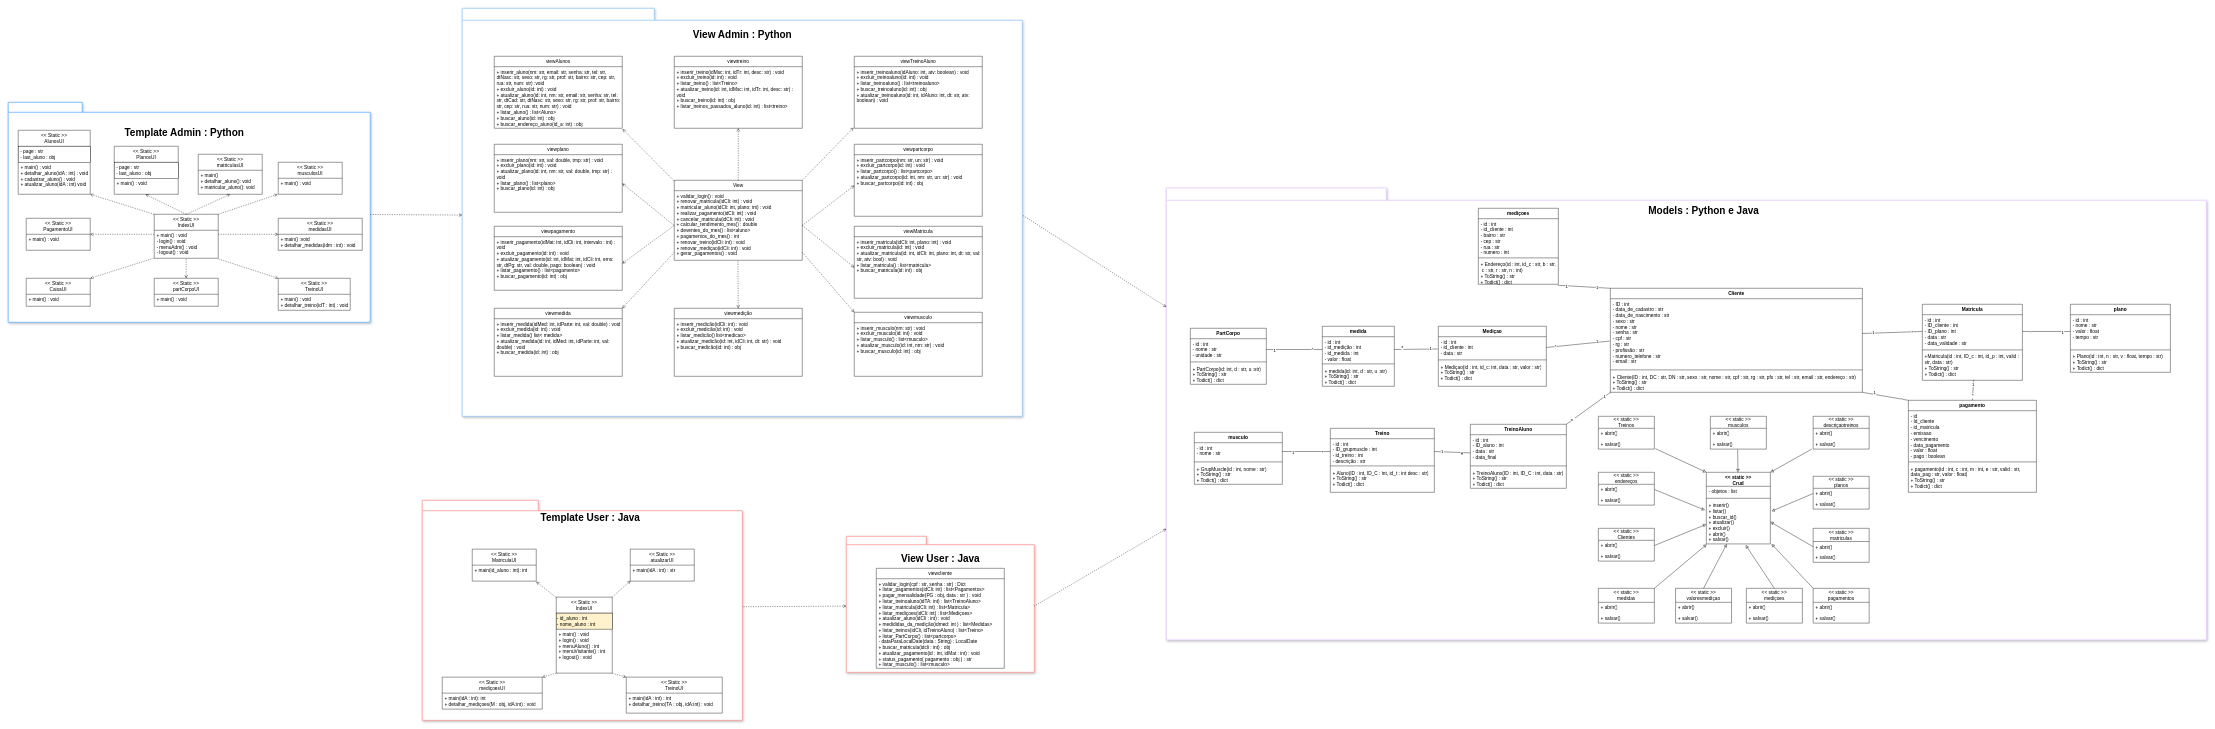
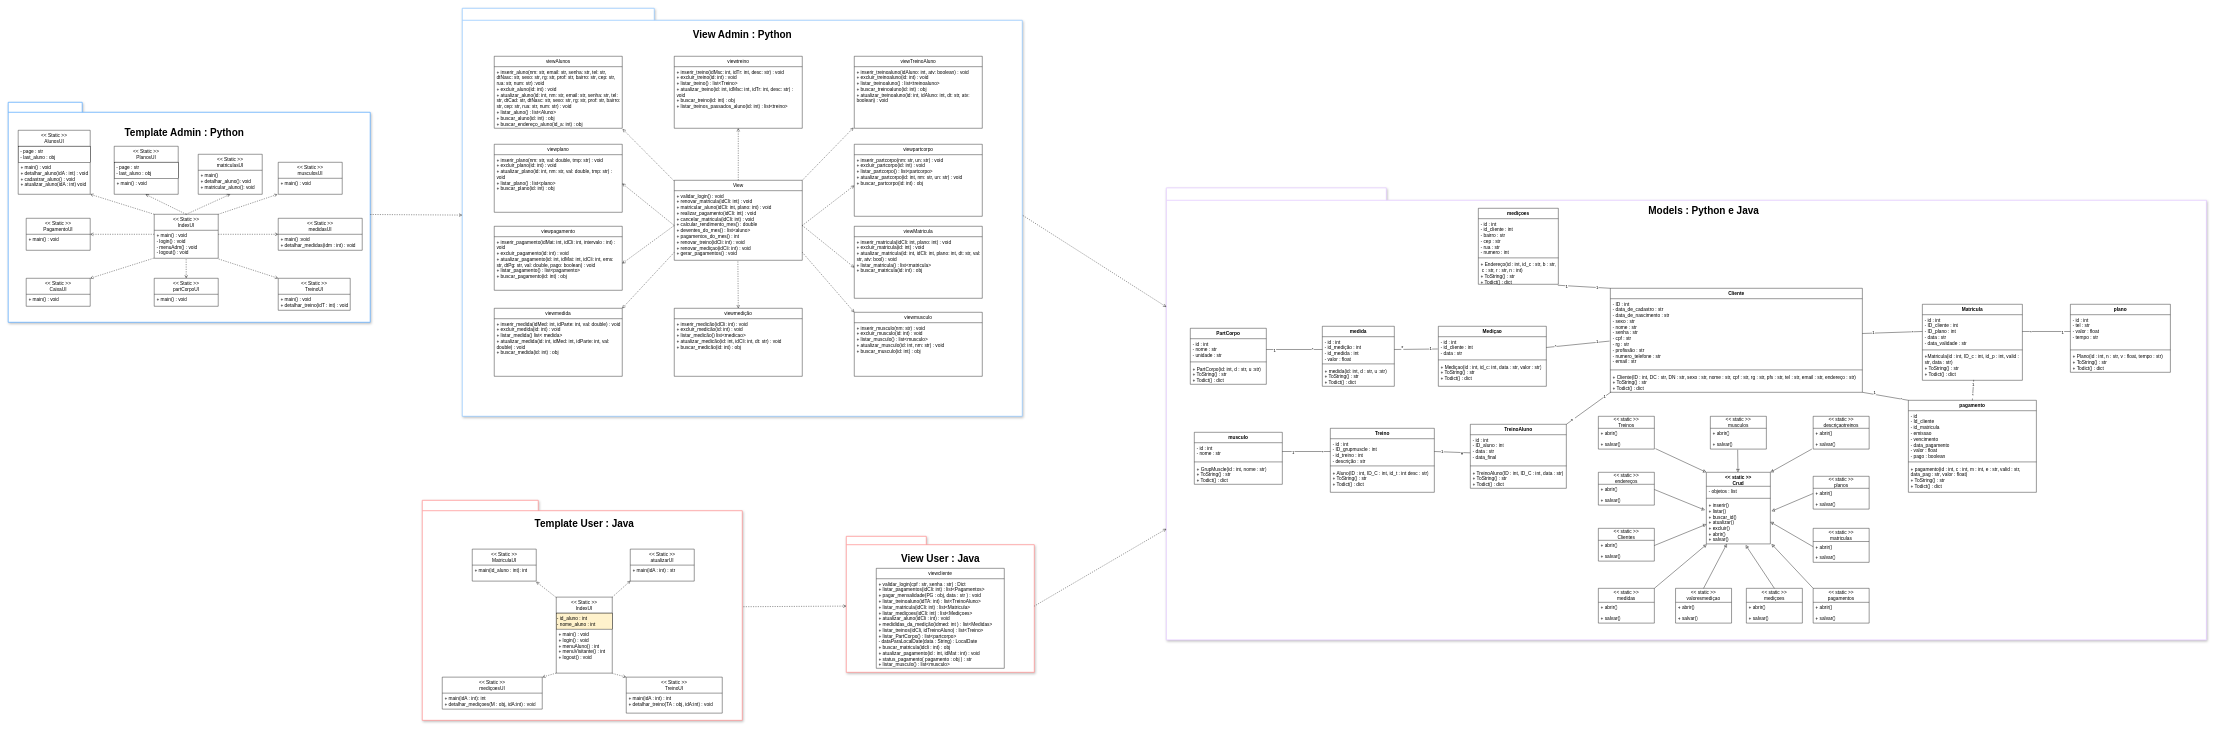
node "- id : int - nome : str - valor : float - tempo : str": label "- id : int - nome : str - valor : float - tempo : str" -> "- id : int - tel : str - valor : float - tempo : str"
node "Template User : Java": moved (590, 517) -> (584, 523)
